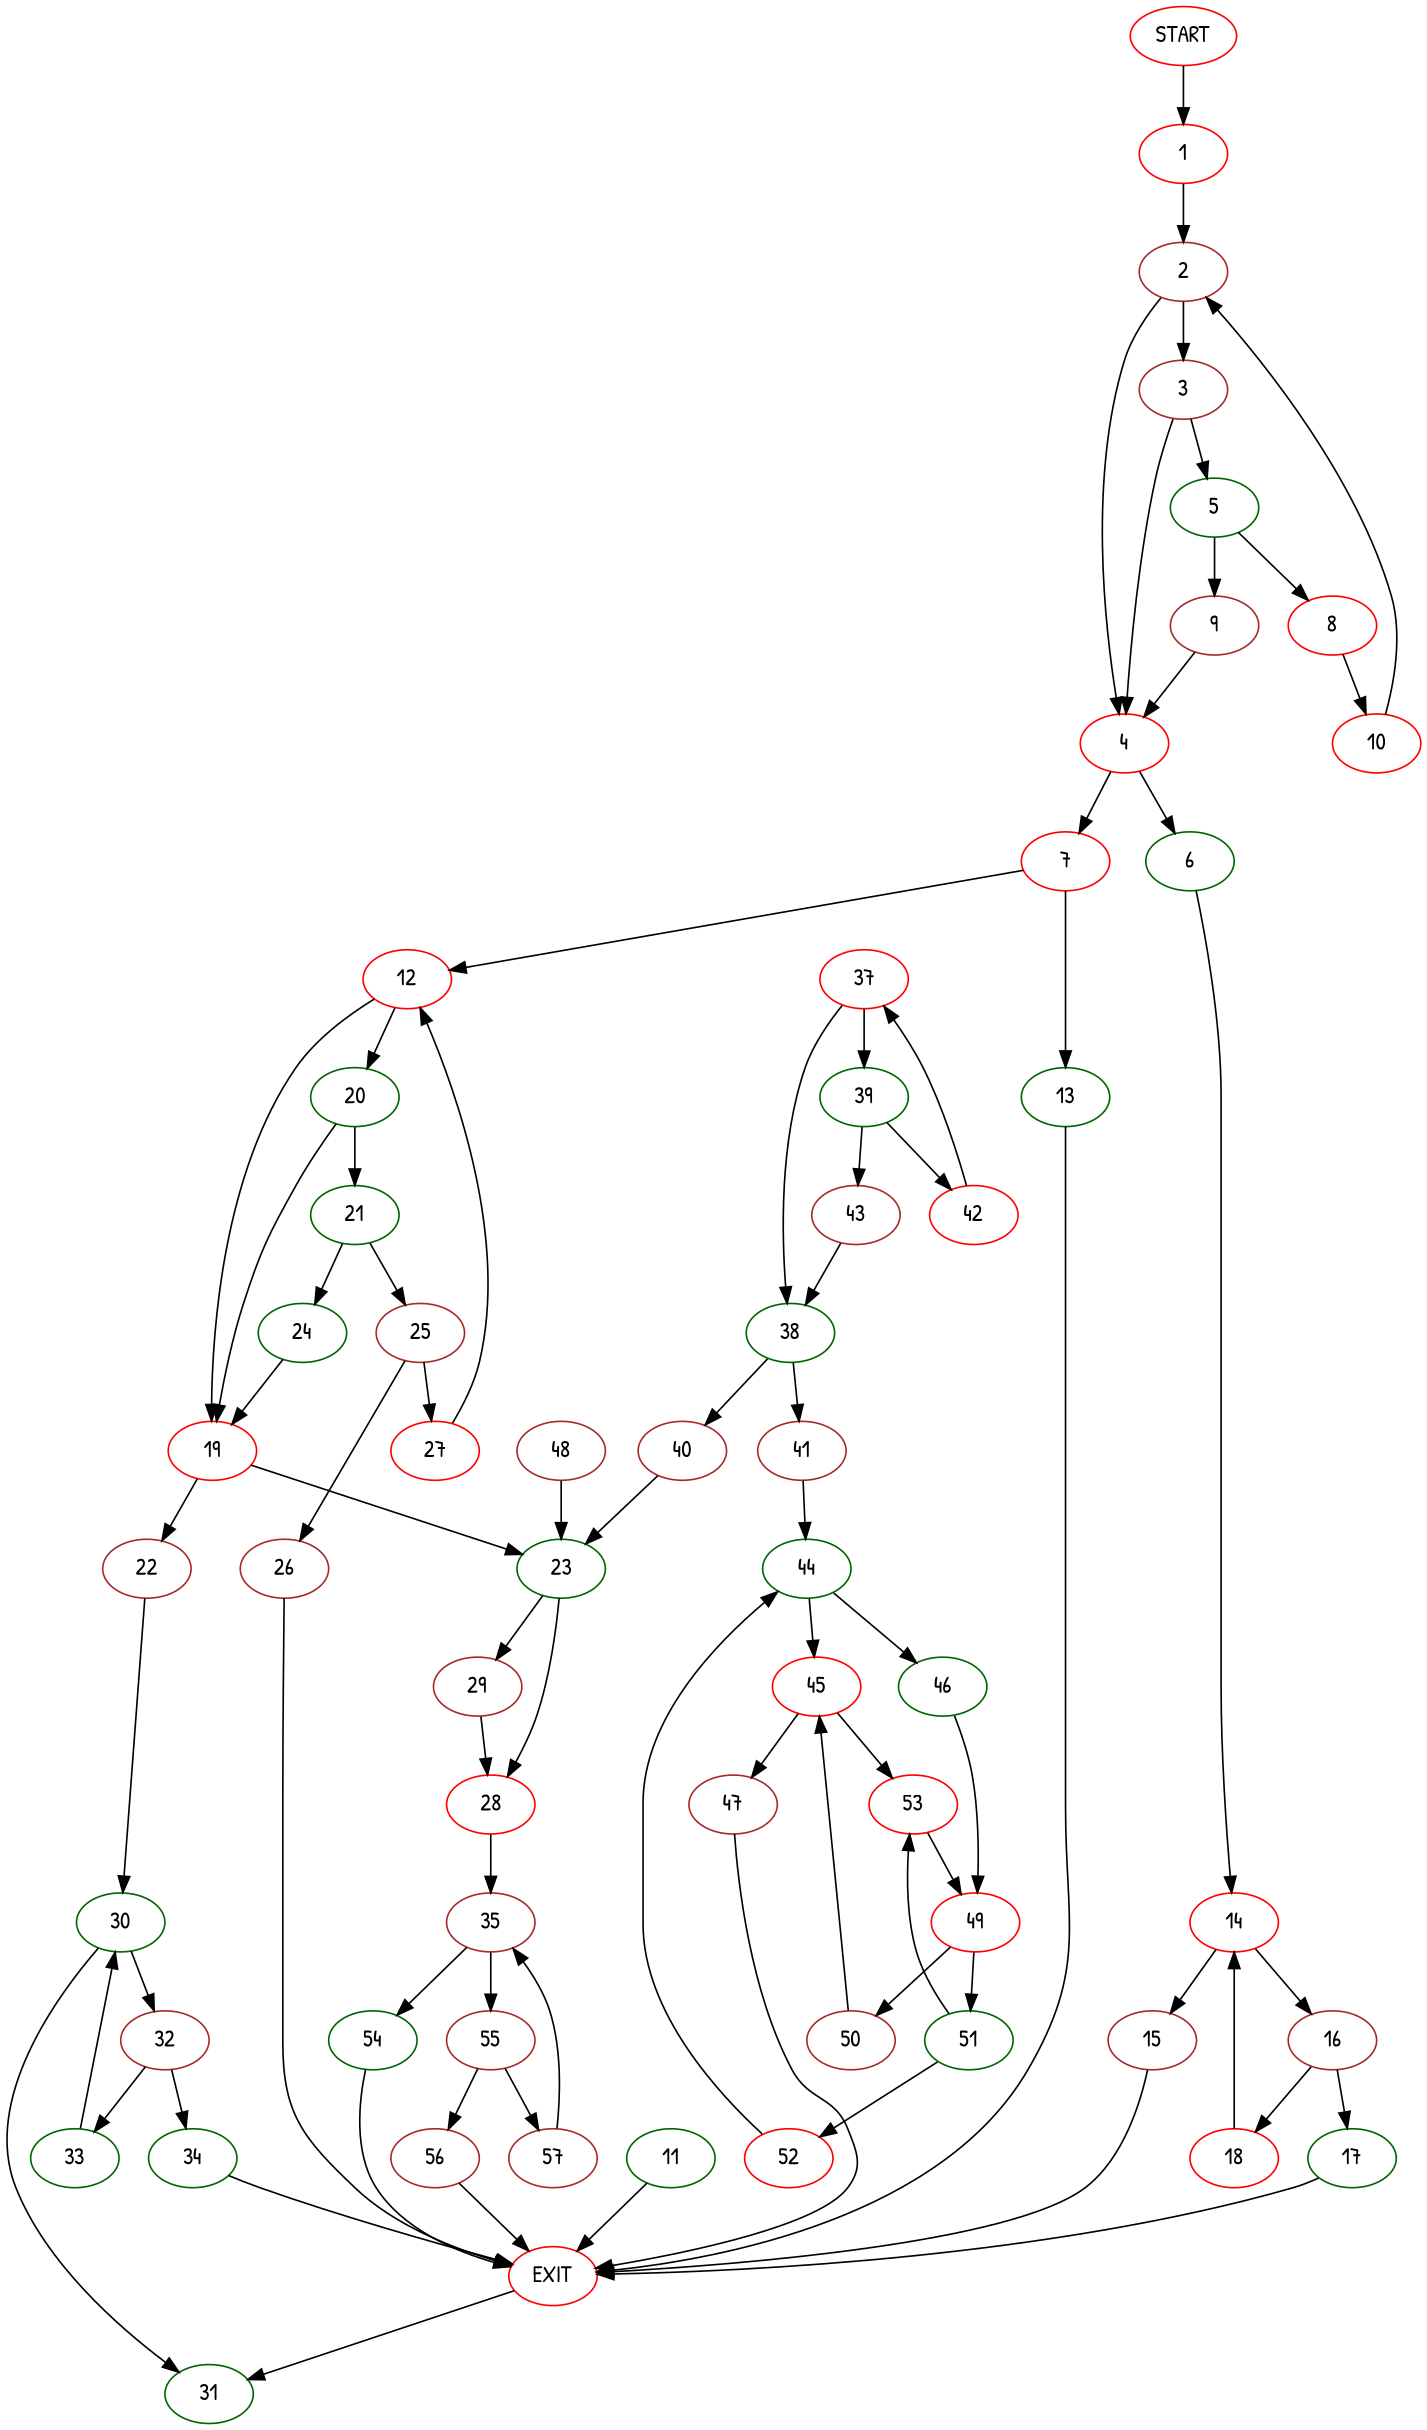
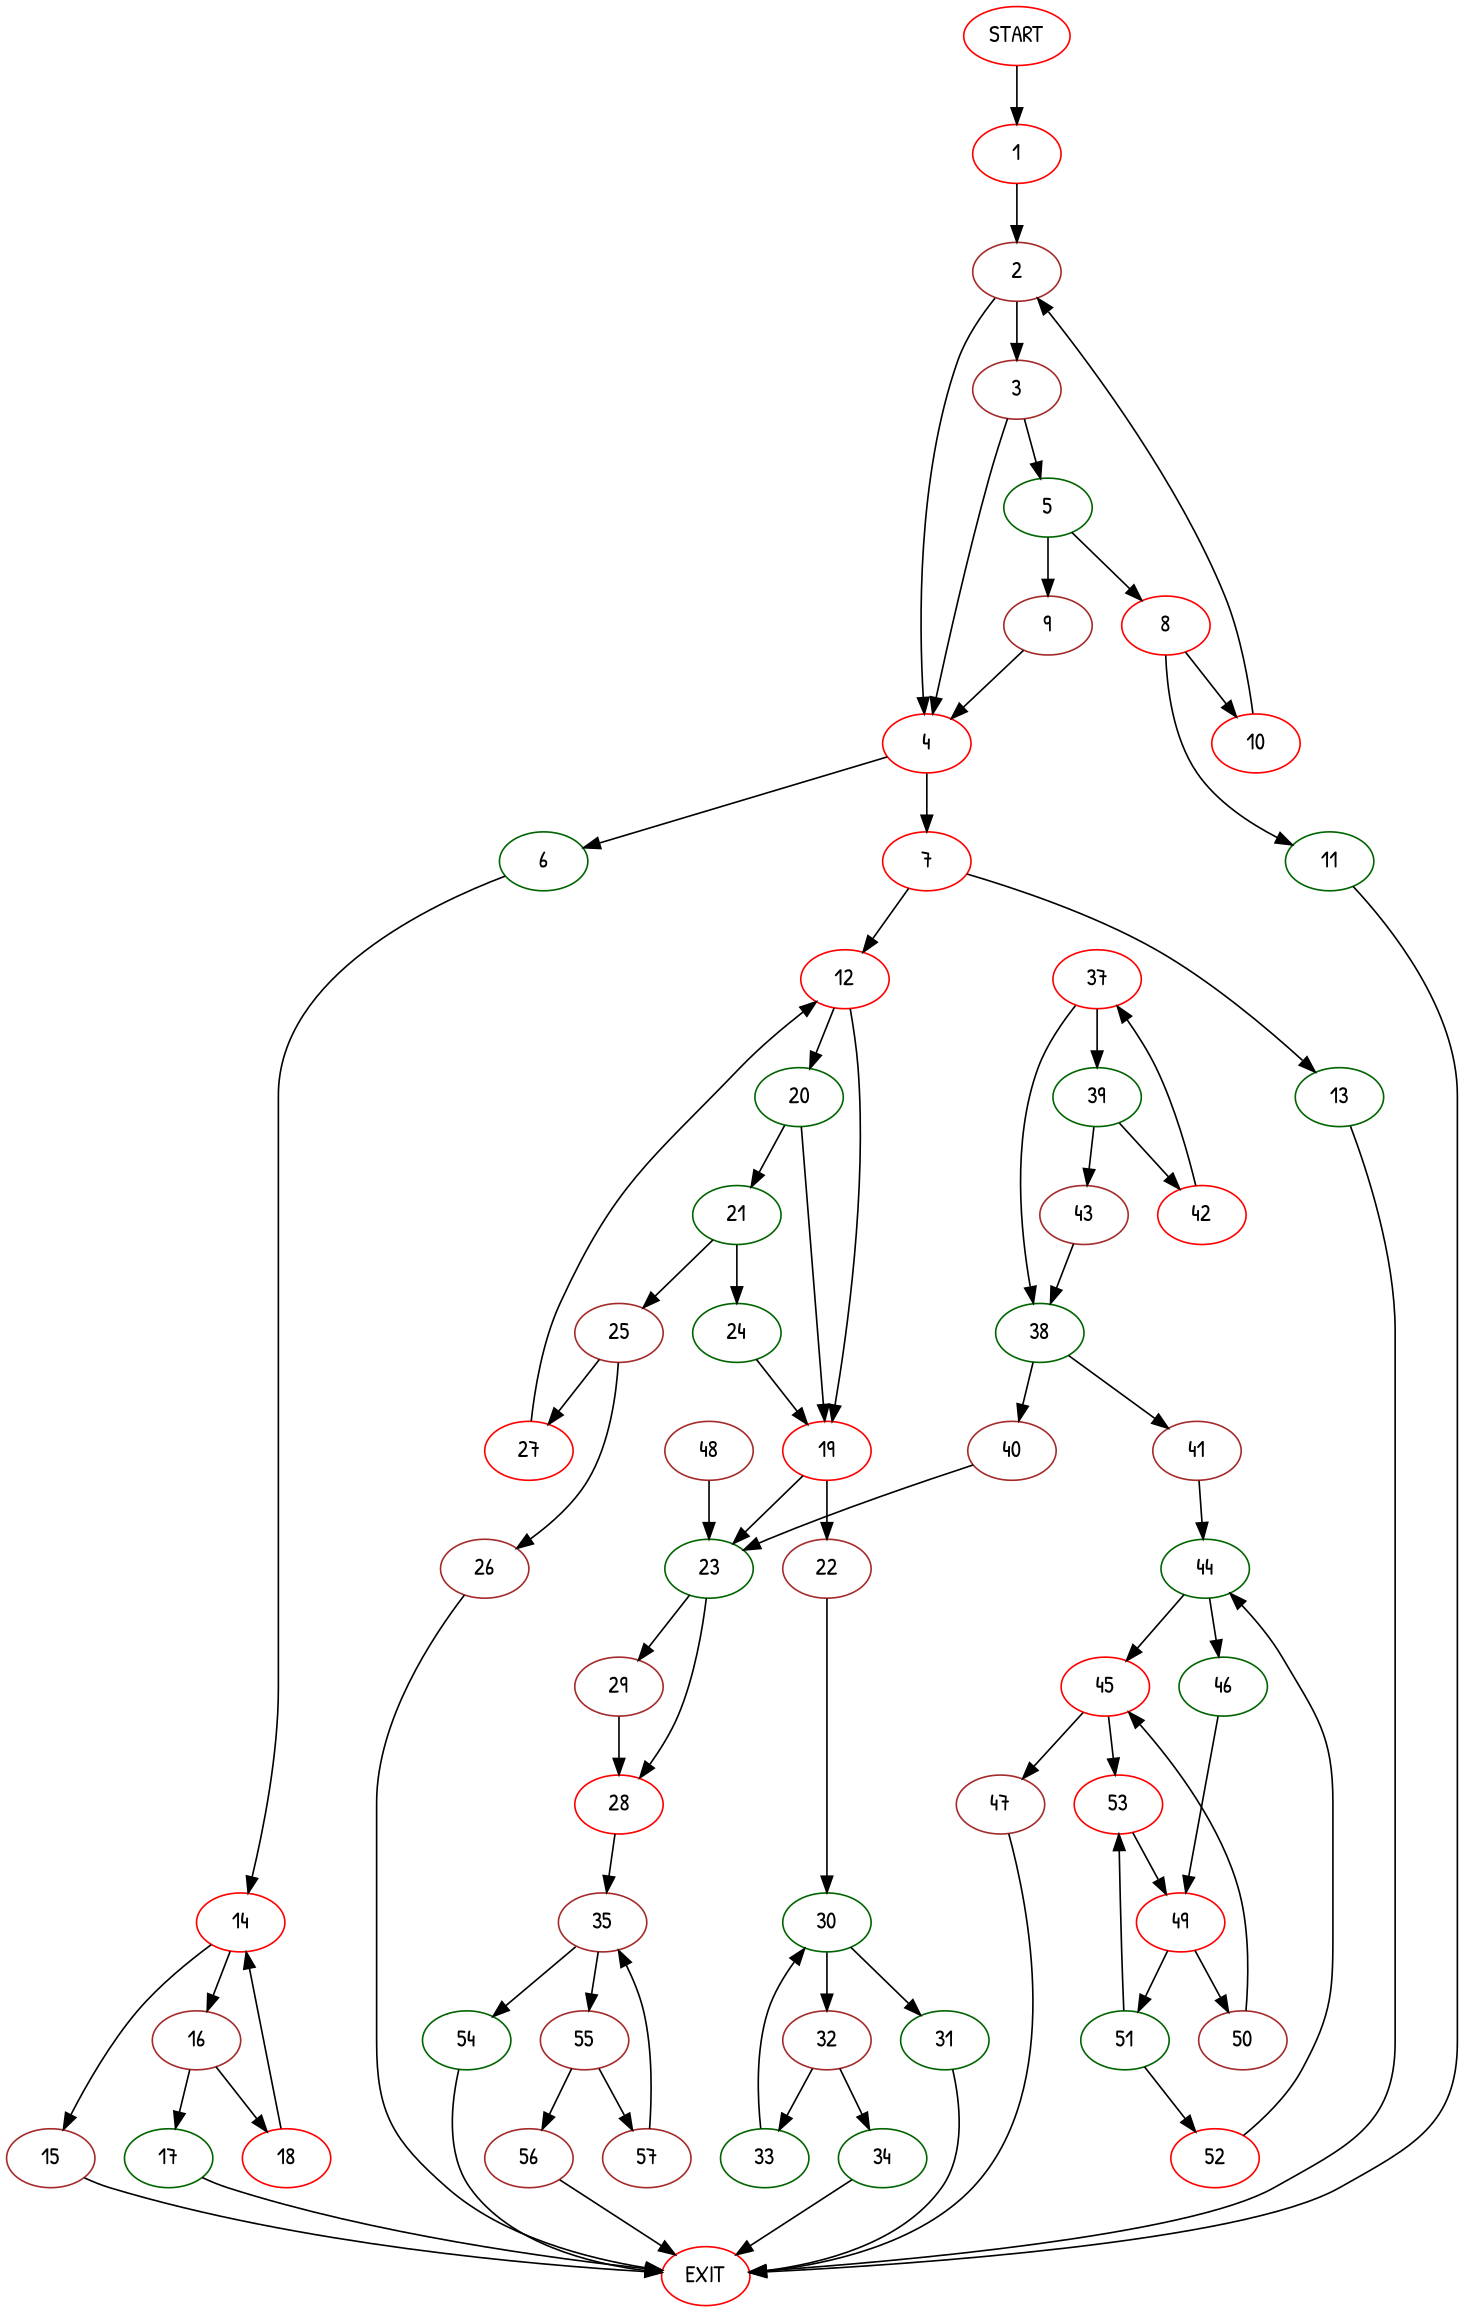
edge "8" -> "11": added
edge "EXIT" -> "31": reversed
